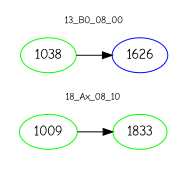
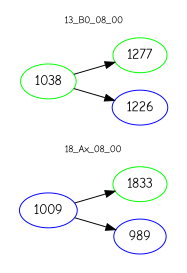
node "1277": added
node "1626": label "1626" -> "1226"
cluster "18_Ax_08_10": label "18_Ax_08_10" -> "18_Ax_08_00"
node "1009": color green -> blue
node "989": added
